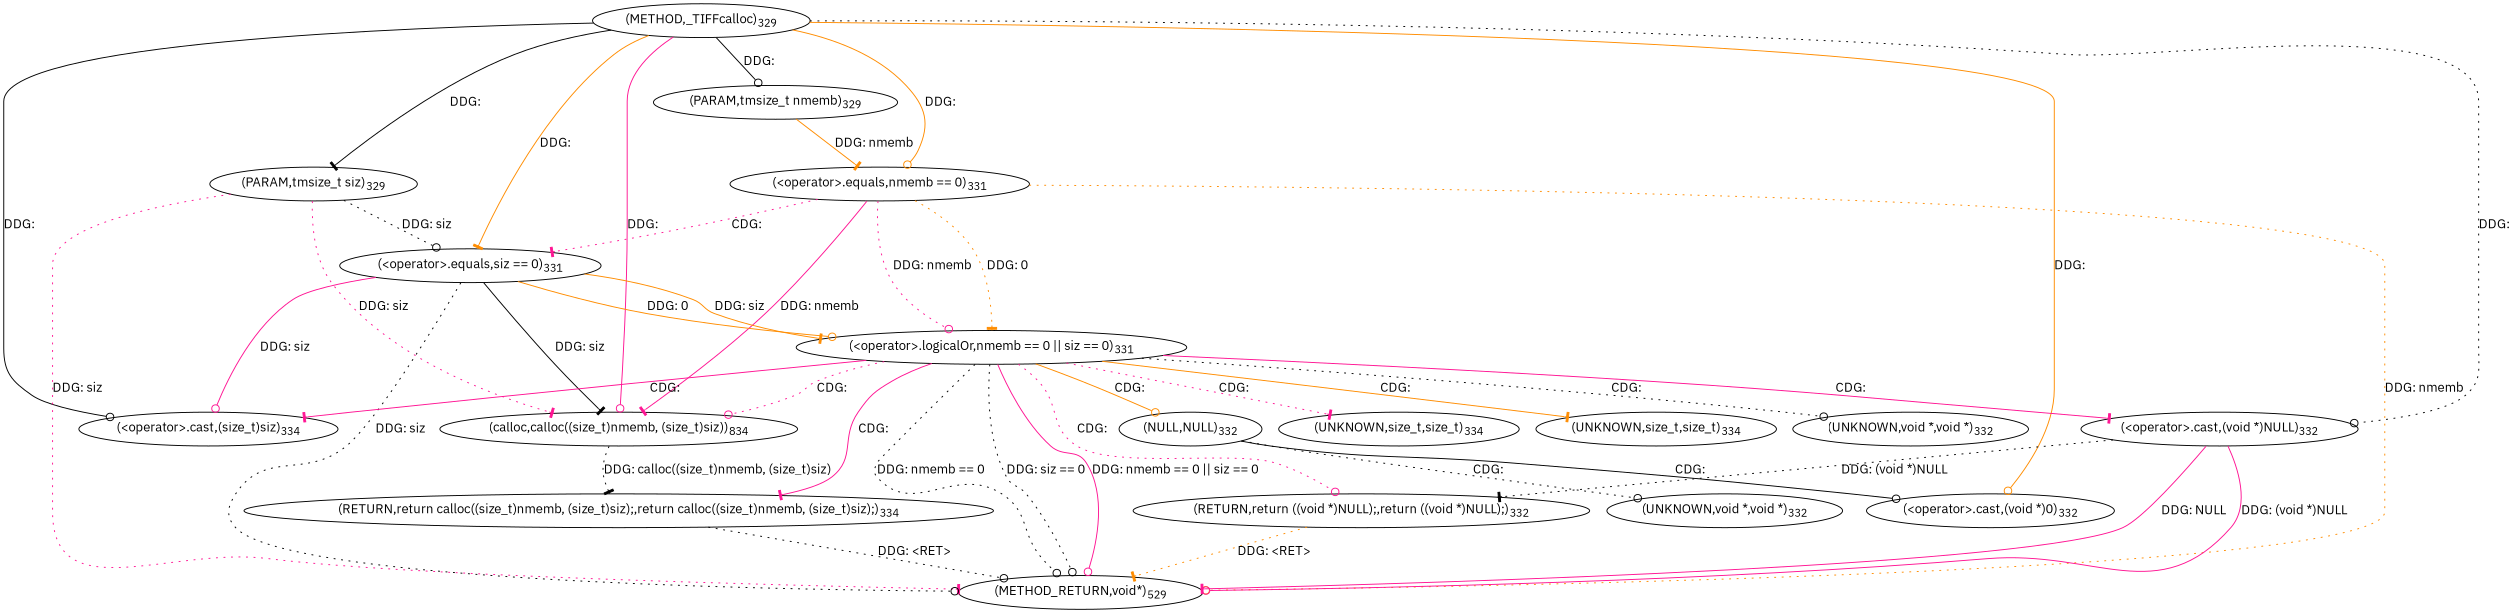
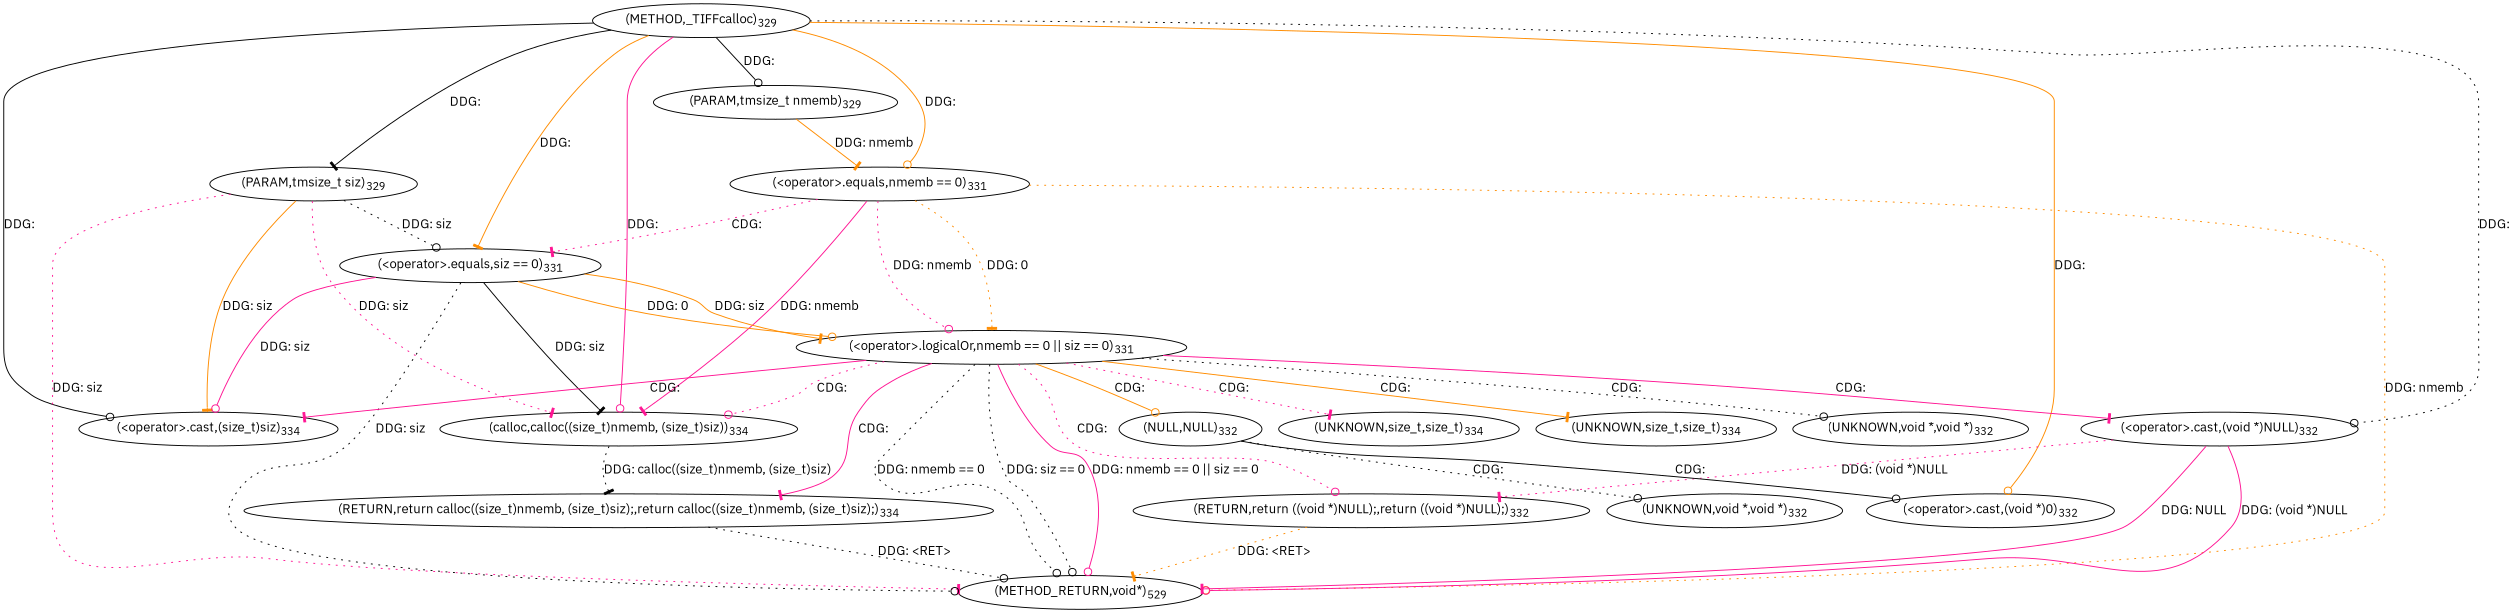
edge "(PARAM,tmsize_t siz)" -> "(<operator>.cast,(size_t)siz)": added, label "DDG: siz"
node "(calloc,calloc((size_t)nmemb, (size_t)siz))": text "834" -> "334"
edge "(<operator>.cast,(void *)NULL)" -> "(RETURN,return ((void *)NULL);,return ((void *)NULL);)": color black -> deeppink
